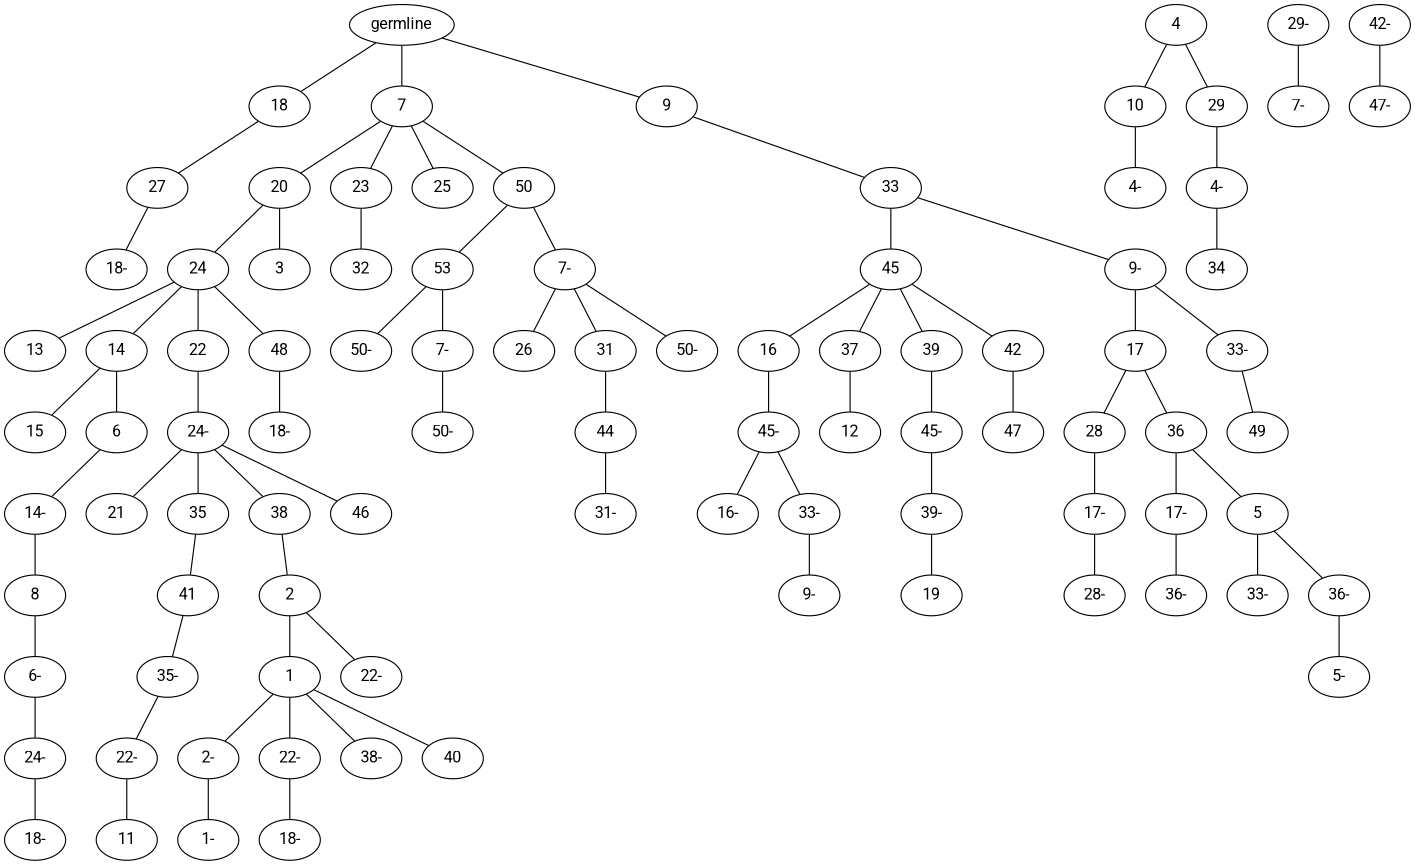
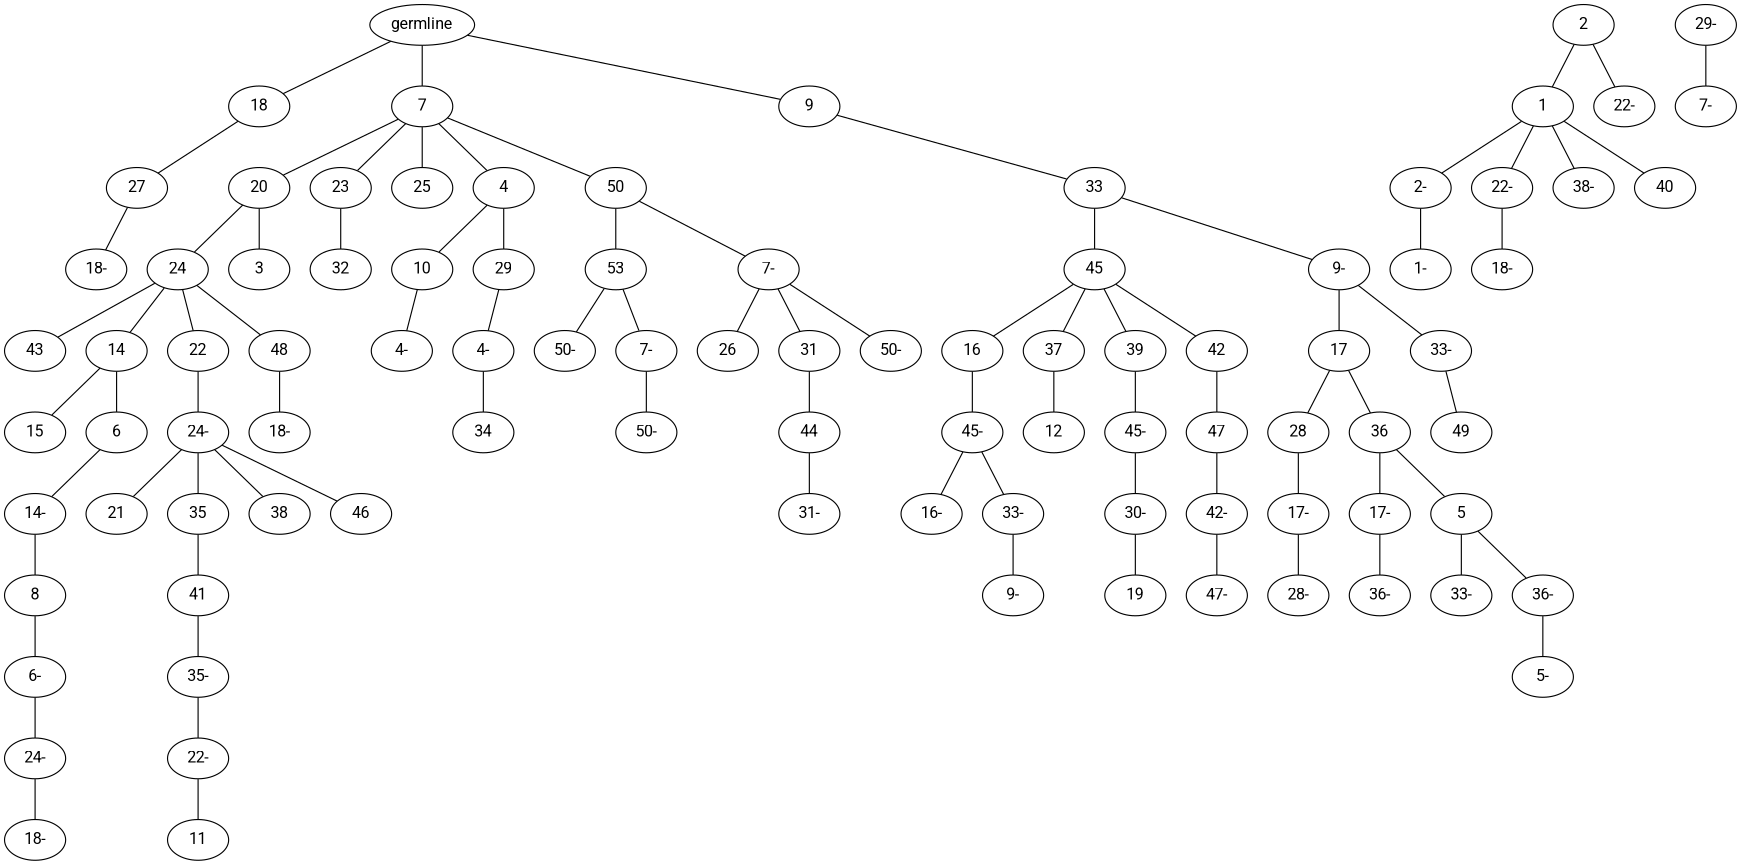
edge "7" -- "4": added
node "13": label "13" -> "43"
edge "47" -- "42-": added
node "39-": label "39-" -> "30-"
edge "38" -- "2": removed
